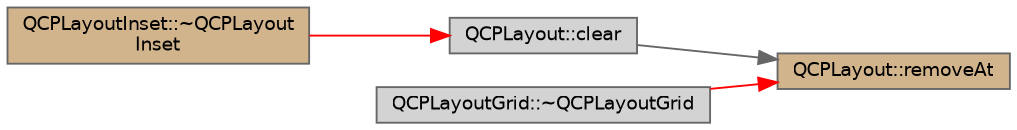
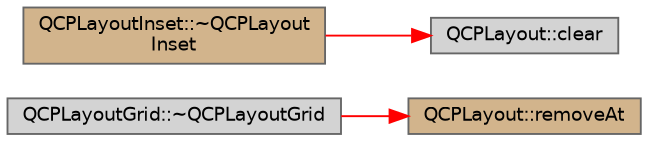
edge "QCPLayout::clear" -> "QCPLayout::removeAt": removed
